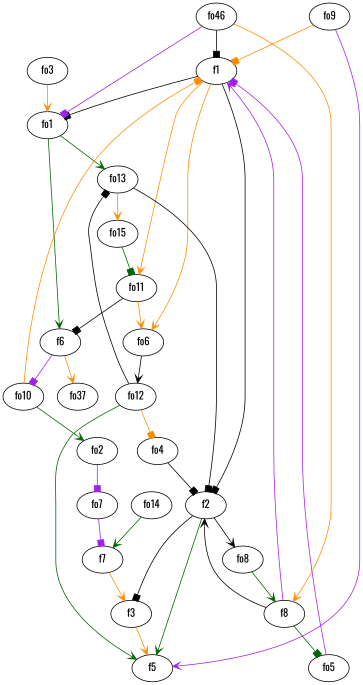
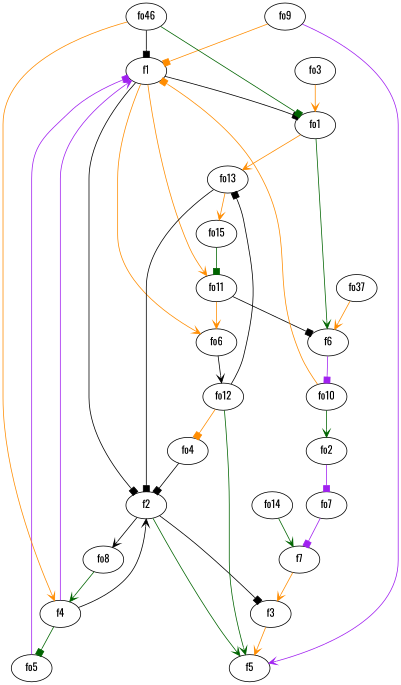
edge "fo46" -> "fo1": color purple -> darkgreen
edge "fo1" -> "fo13": color darkgreen -> darkorange
edge "f6" -> "fo37": reversed
node "f8": label "f8" -> "f4"
